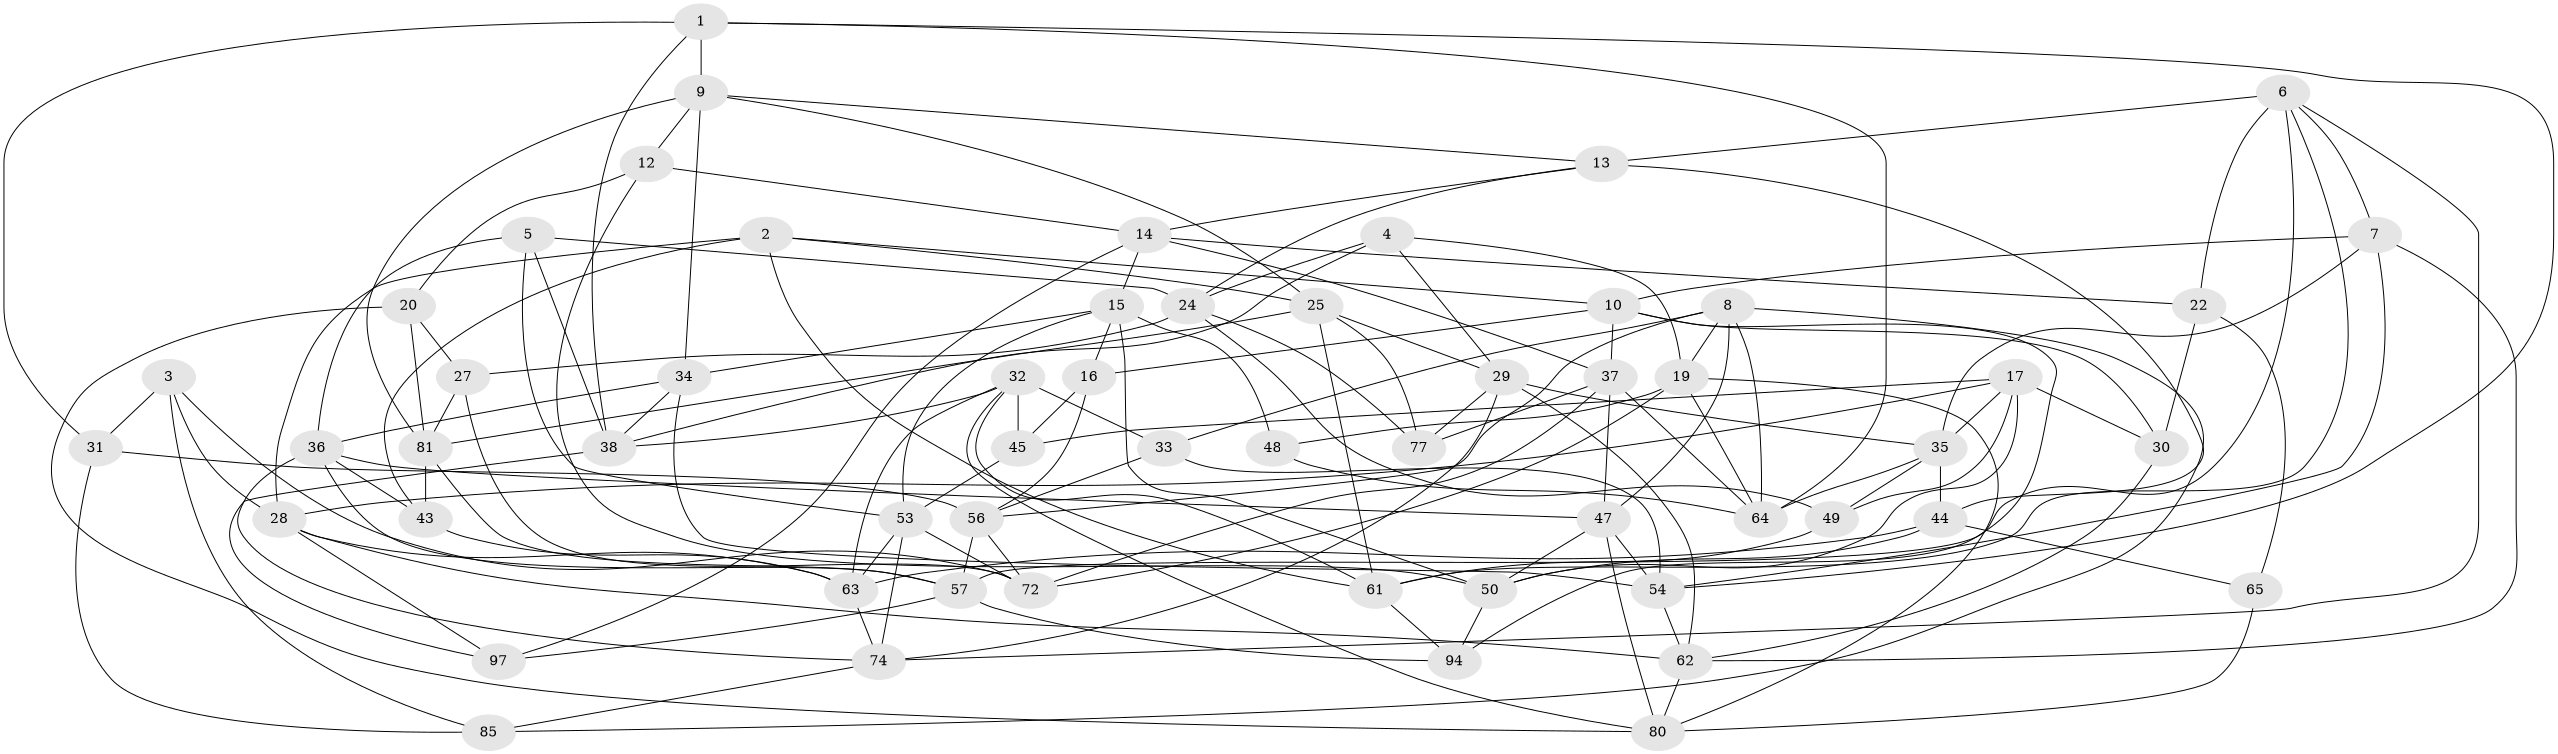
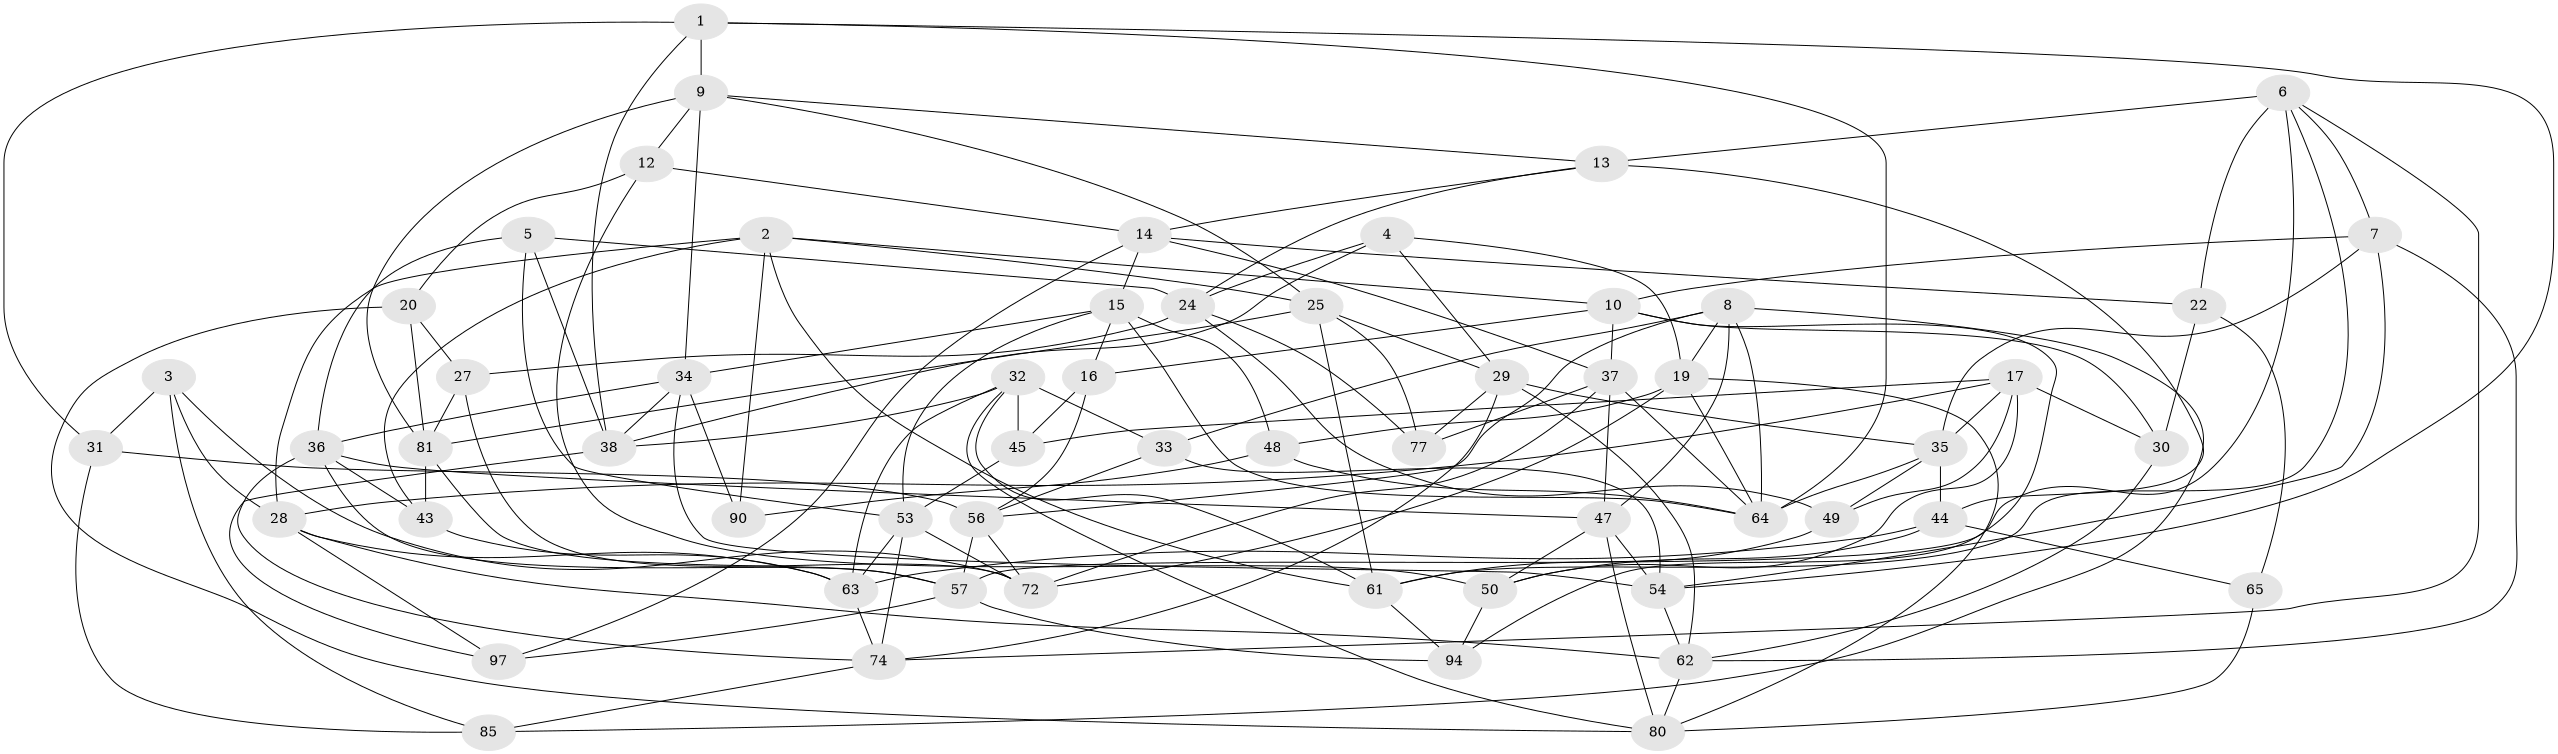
edge "15" -- "50": now "15" -- "64"
node "90": added
